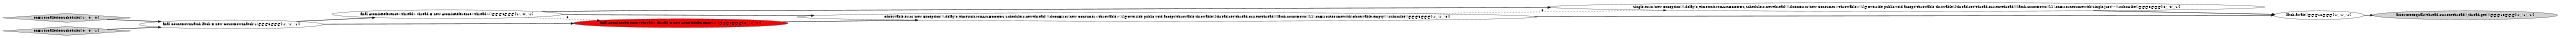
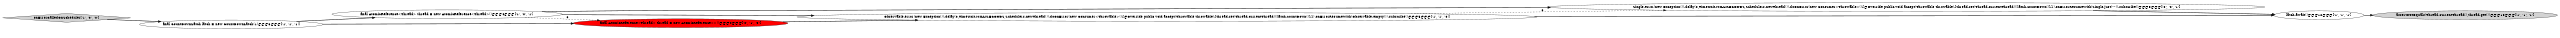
node "onErrorCalledOnScheduler['0', '0', '1']": removed
